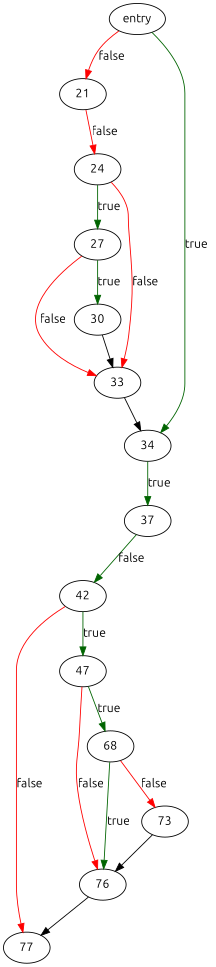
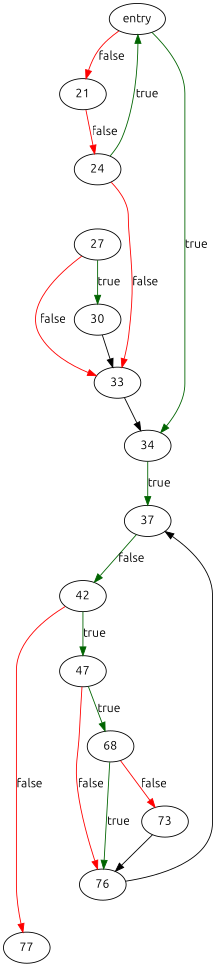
edge "24" -> "27": now "24" -> "entry"
edge "76" -> "77": now "76" -> "37"
